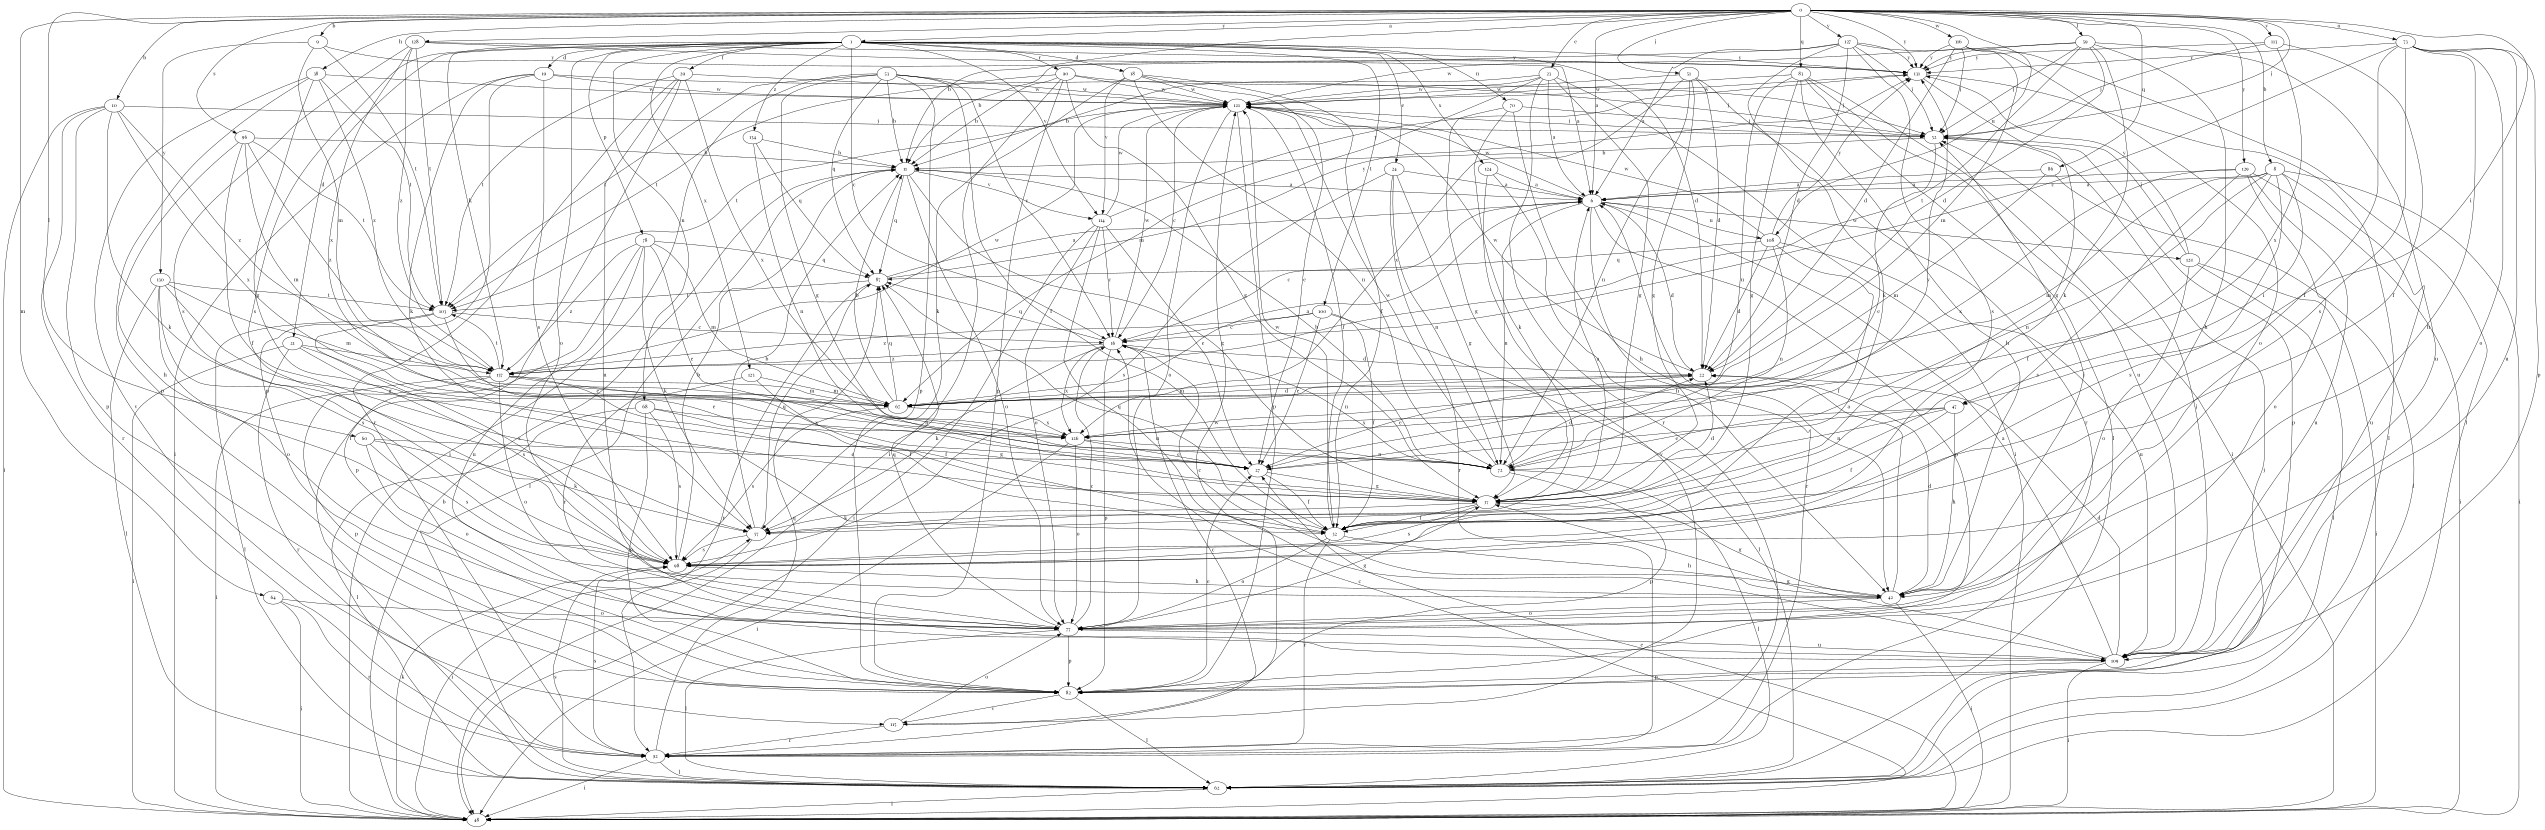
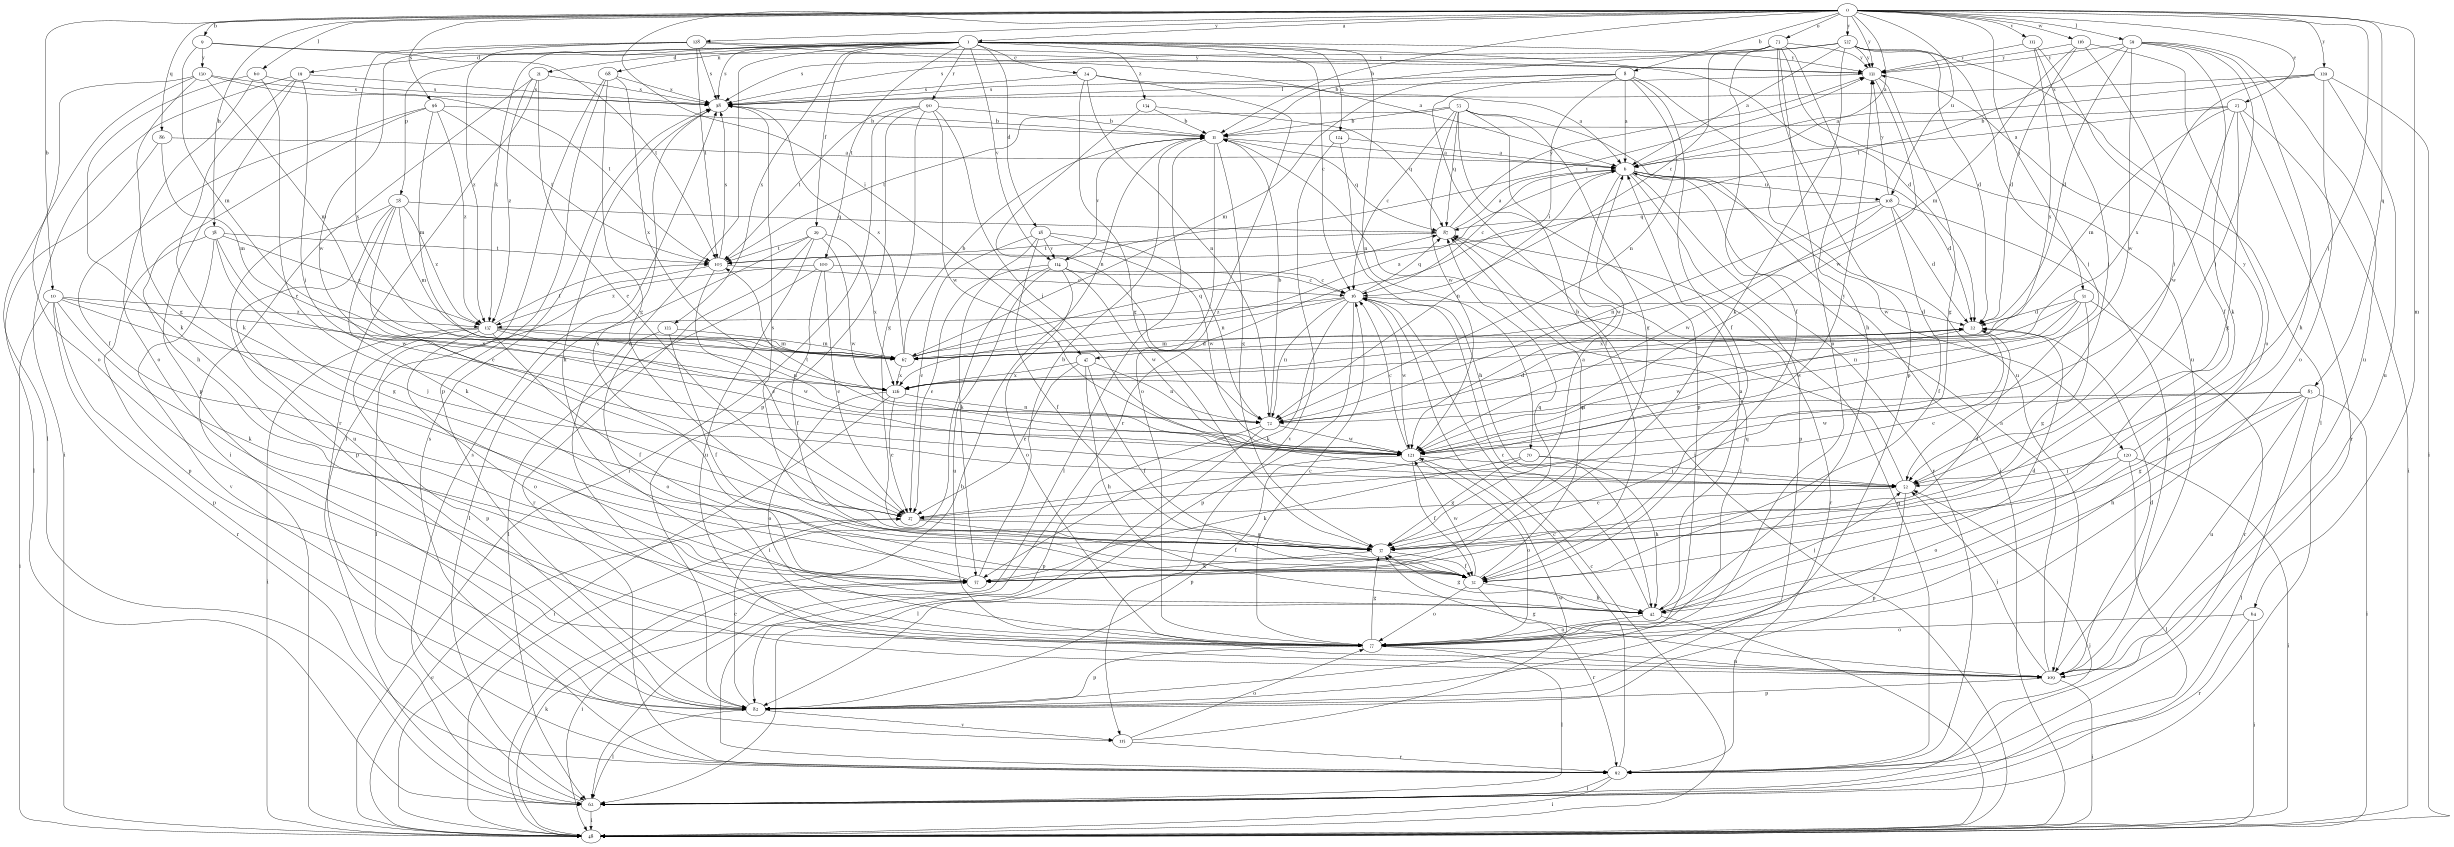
node "127": label "127" -> "527"
edge "19" -> "121": now "128" -> "121"
edge "59" -> "137": now "59" -> "103"
edge "123" -> "77": label "r" -> "o"
edge "131" -> "62": now "131" -> "98"
